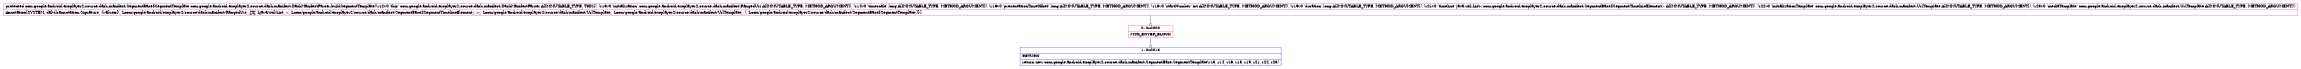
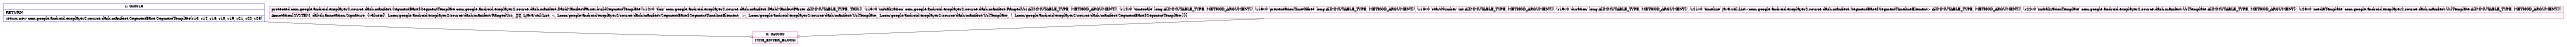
edge "0: 0x0000" -> "1: 0x0013": reversed
